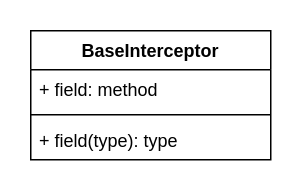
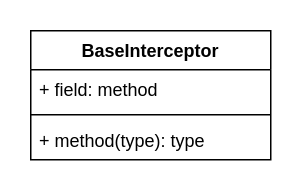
node "+ field(type): type": label "+ field(type): type" -> "+ method(type): type"
